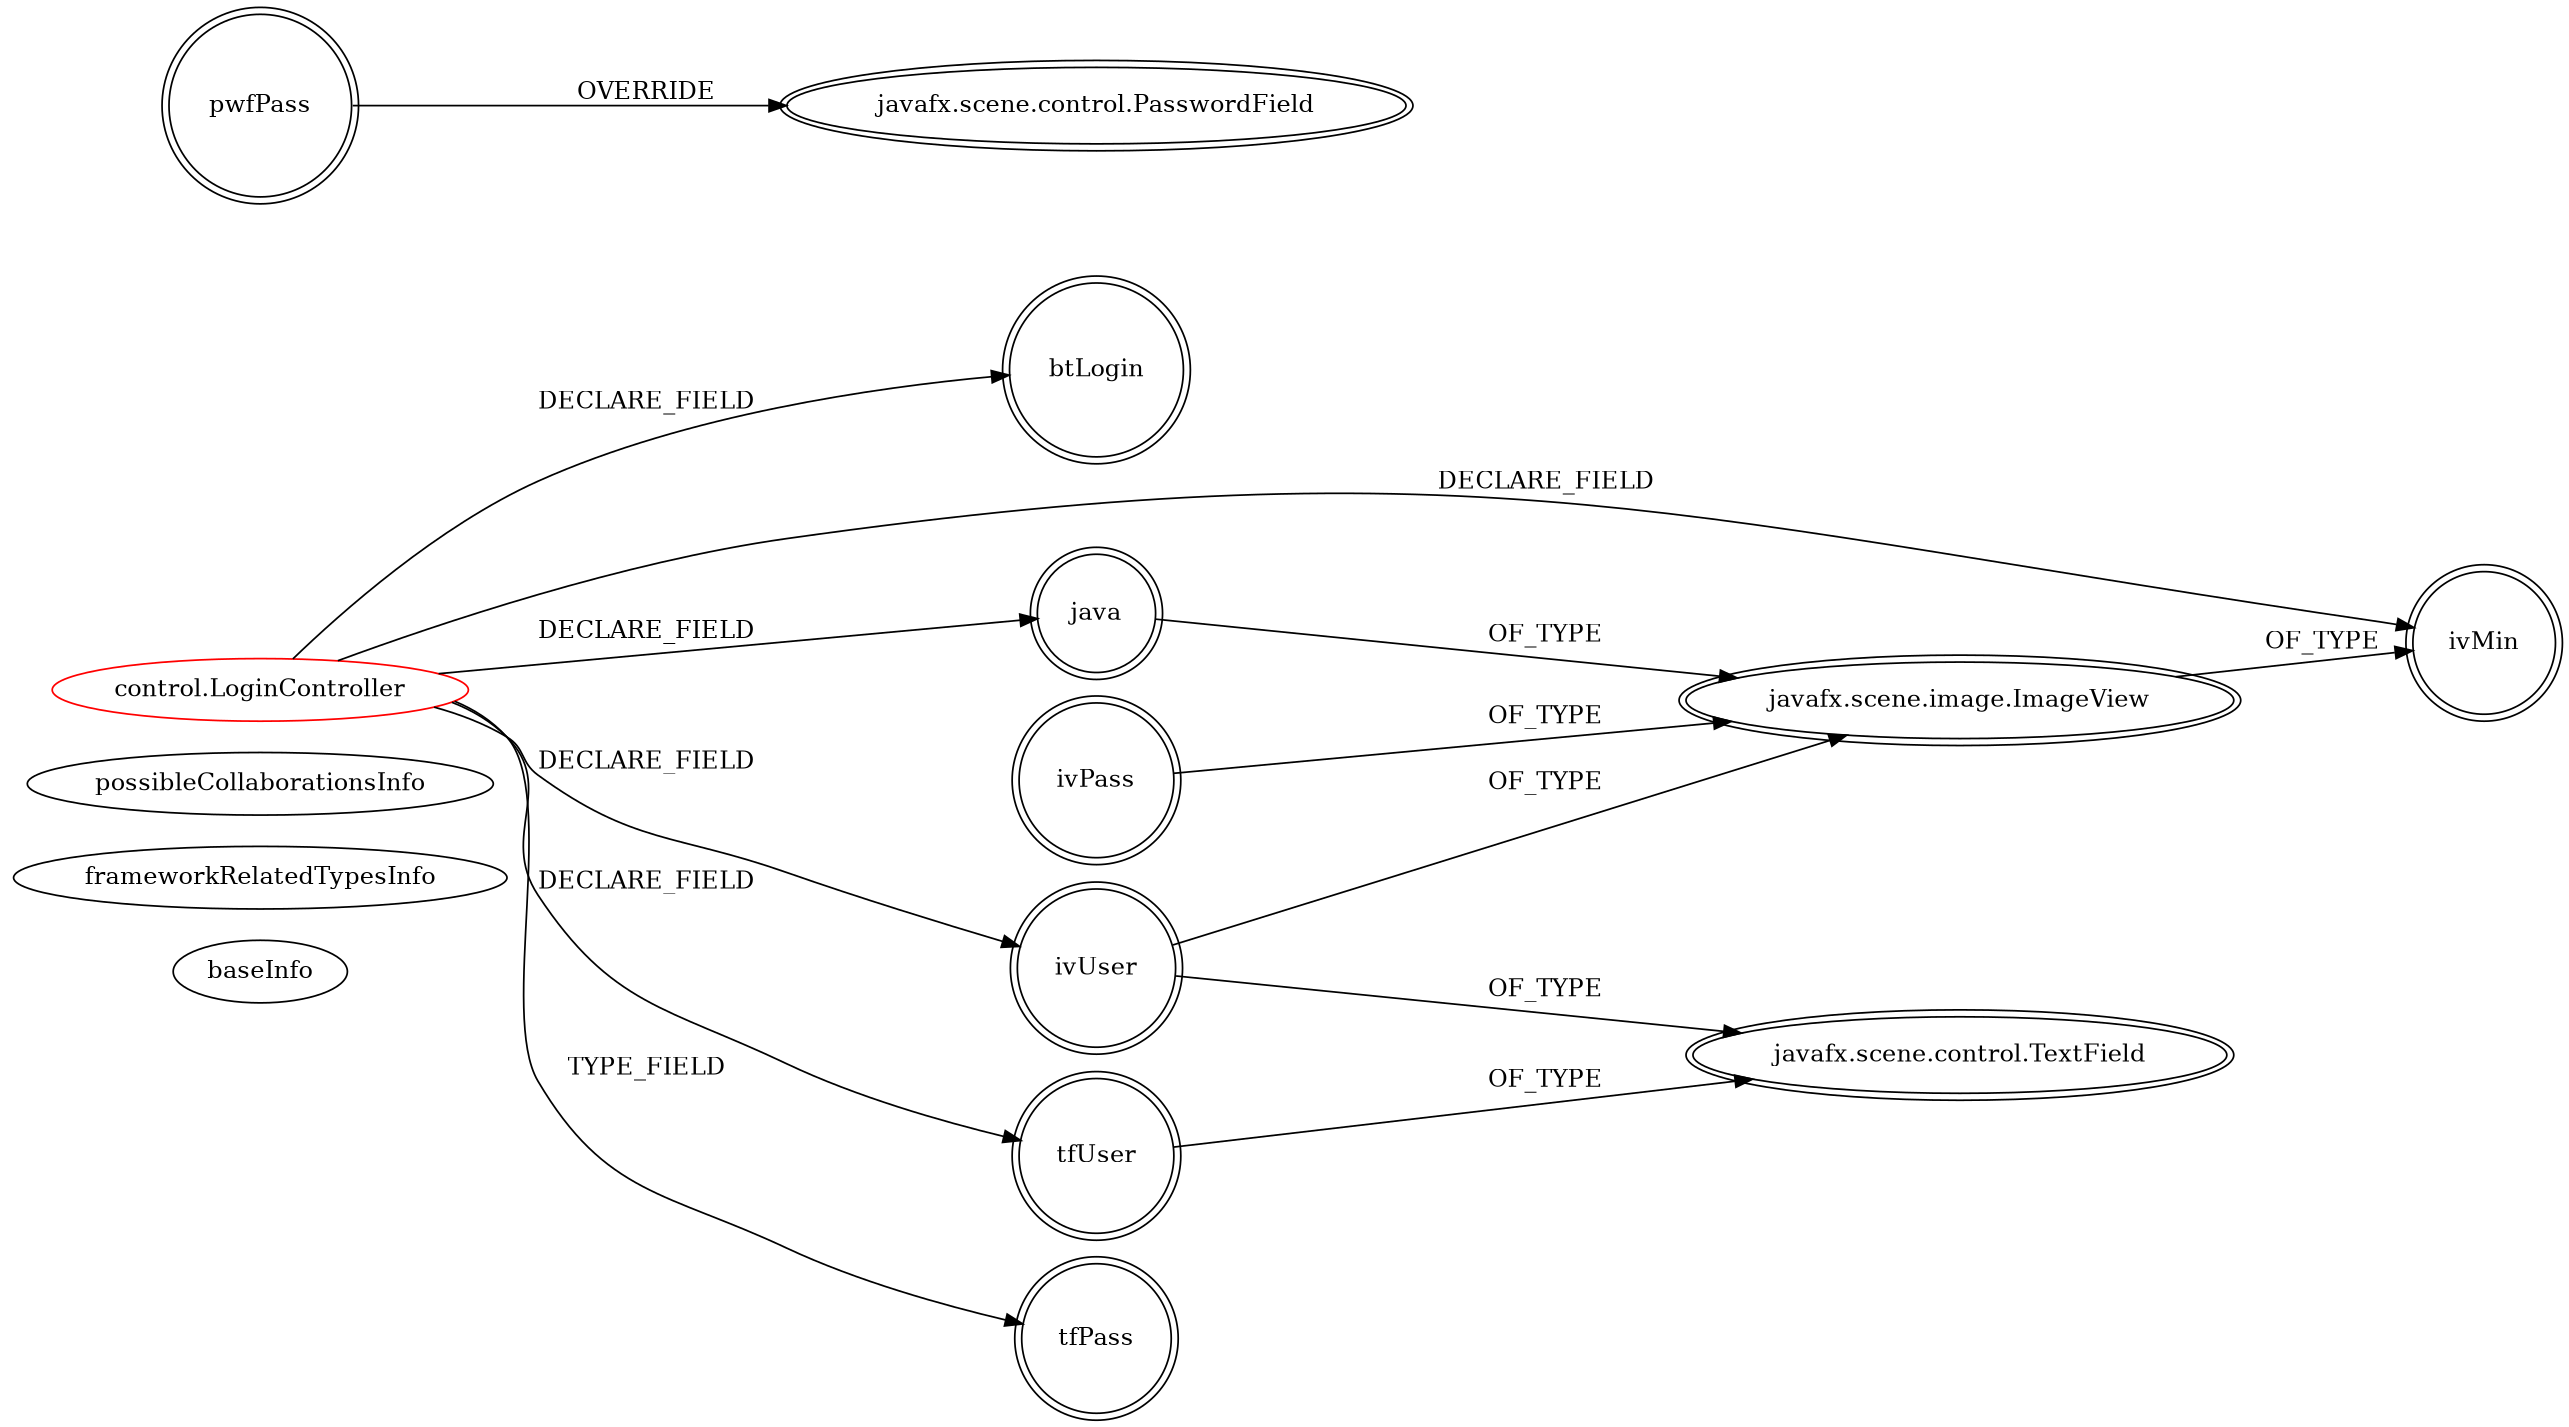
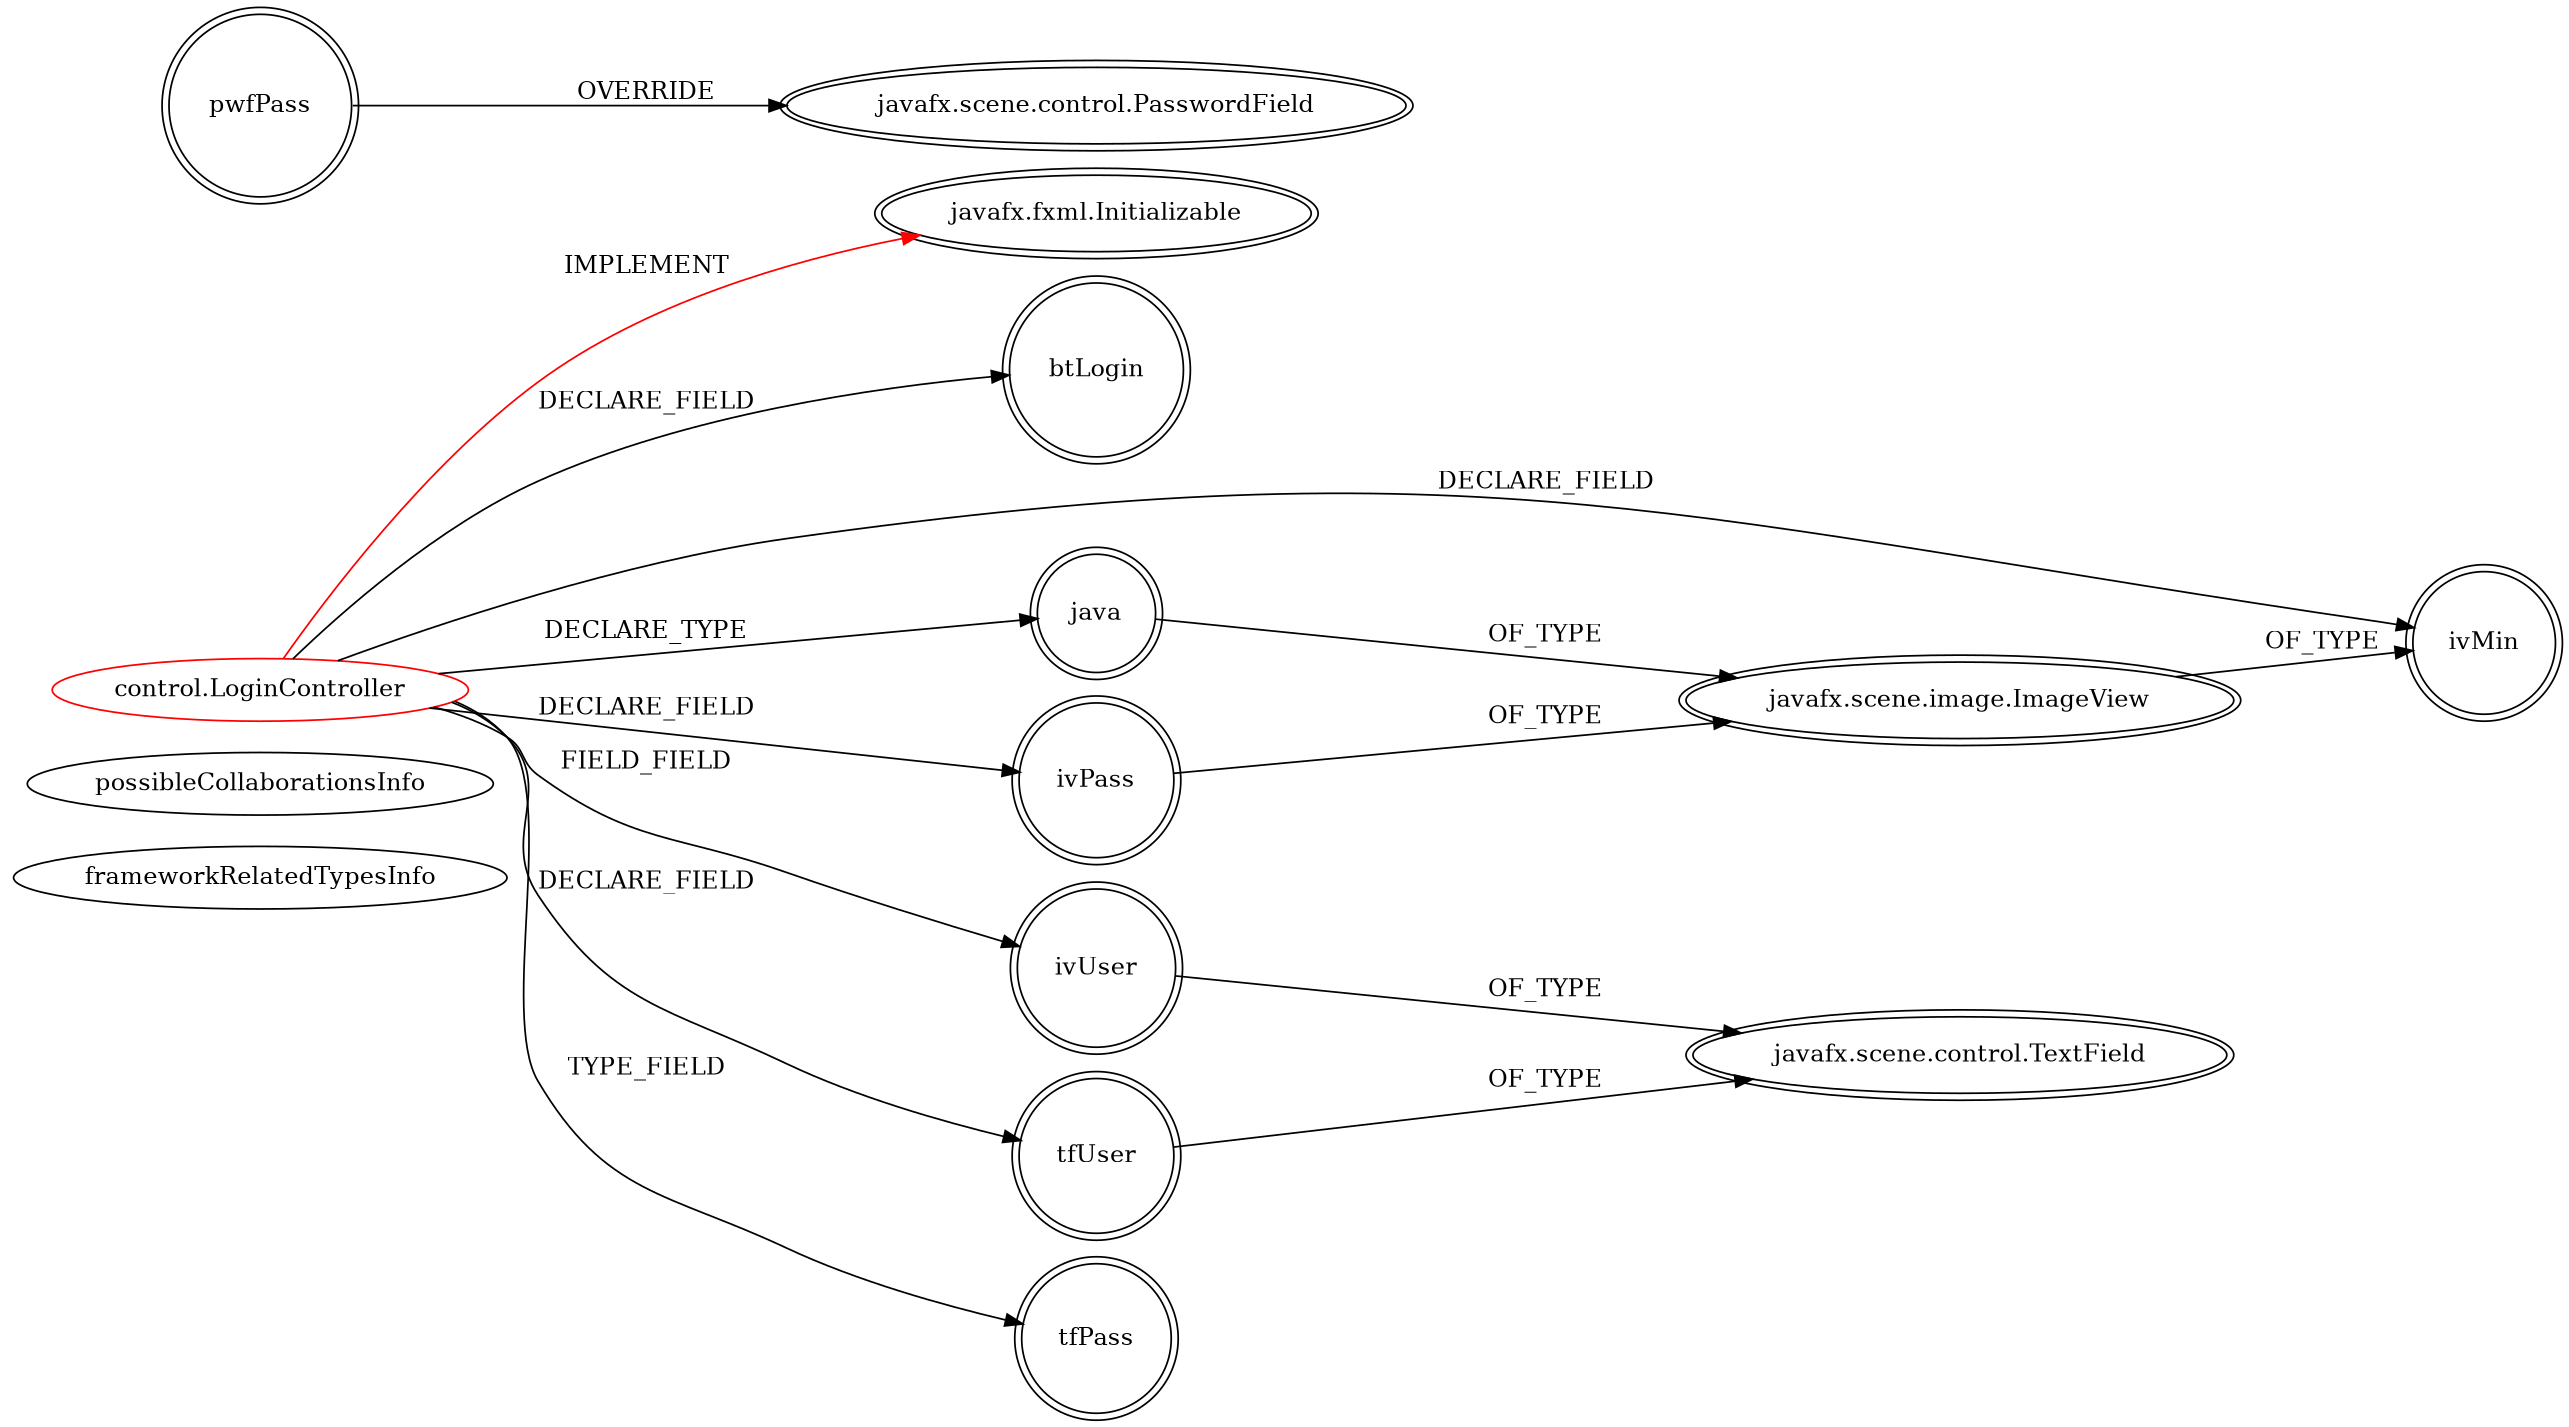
node "javafx.fxml.Initializable": added
edge "control.LoginController" -> "java": label "DECLARE_FIELD" -> "DECLARE_TYPE"
edge "control.LoginController" -> "ivPass": added, label "DECLARE_FIELD"
edge "control.LoginController" -> "ivUser": label "DECLARE_FIELD" -> "FIELD_FIELD"
edge "ivUser" -> "javafx.scene.image.ImageView": removed, label "OF_TYPE"
node "baseInfo": removed
